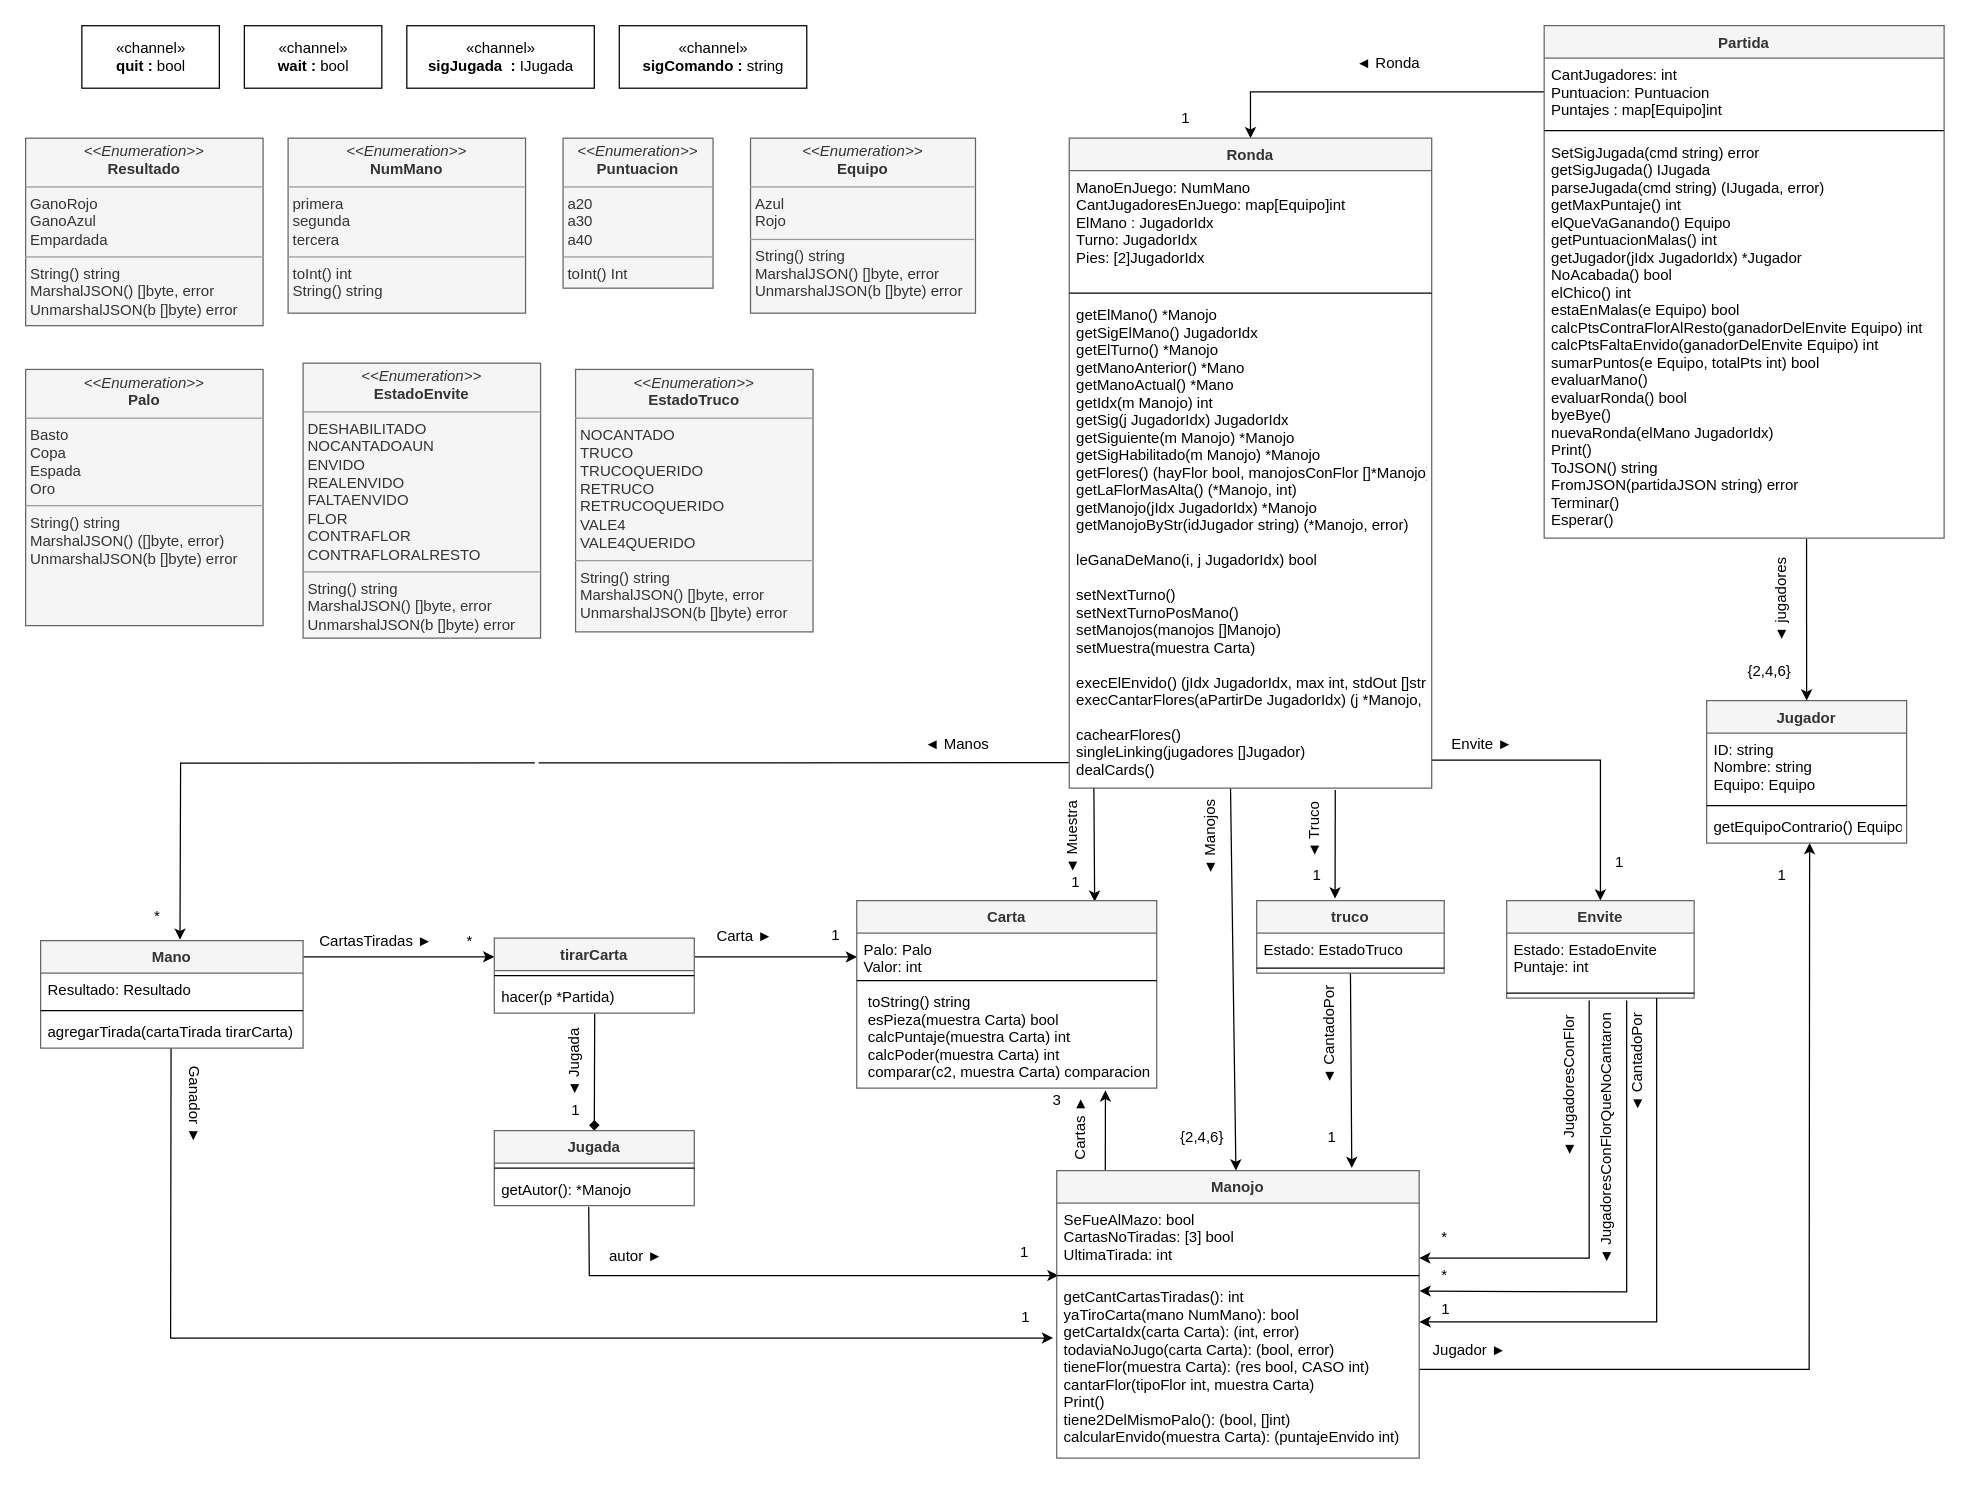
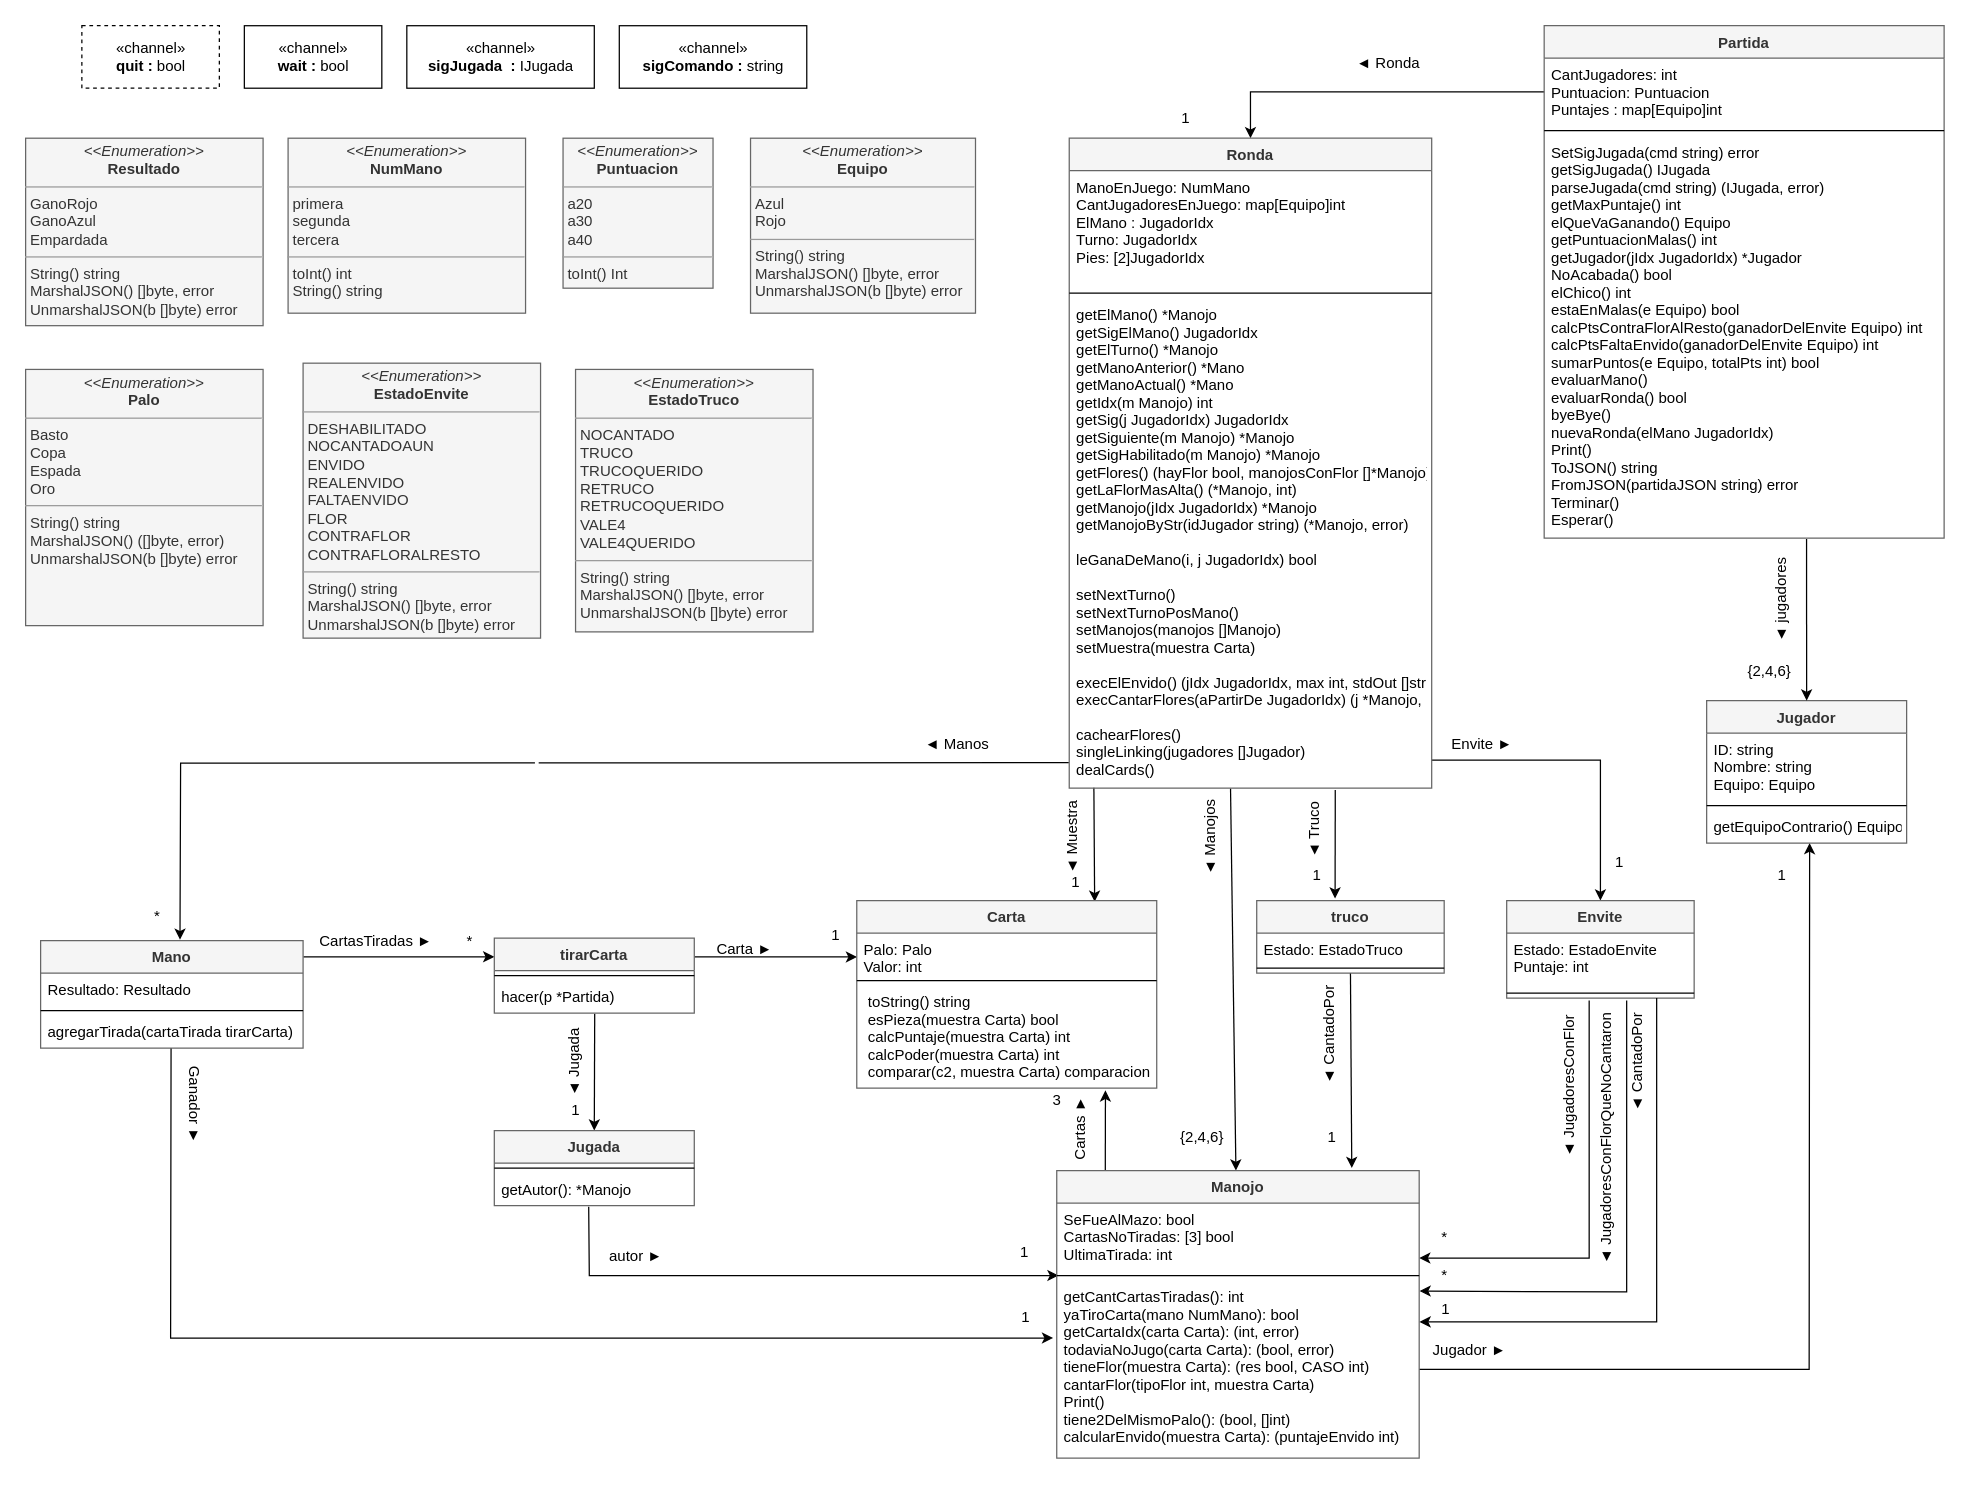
node "«channel» quit : bool": style solid -> dashed
node "Carta ►": moved (744, 937) -> (744, 949)
edge "hacer(p *Partida)" -> "Jugada": arrowhead diamond -> classic
